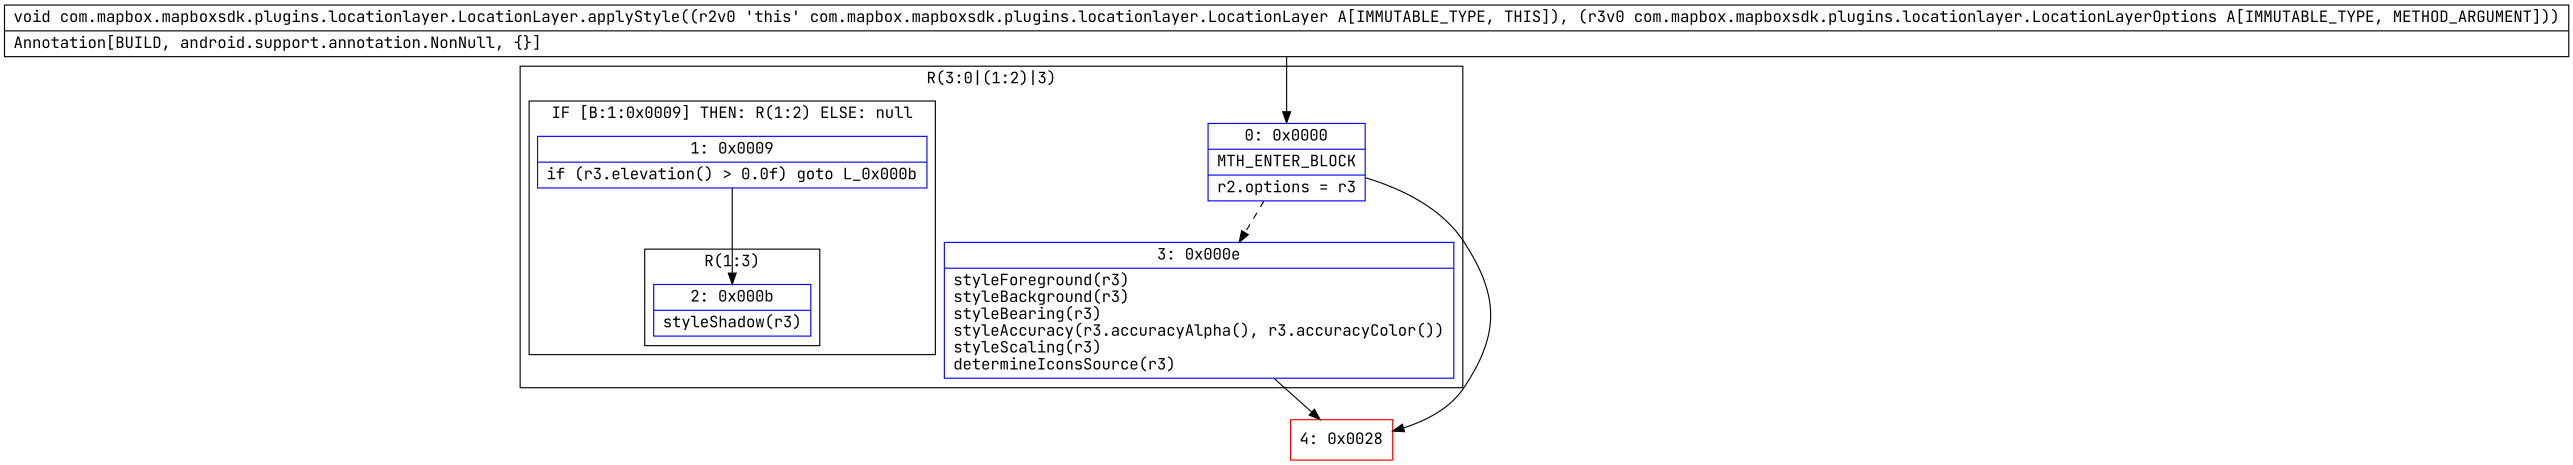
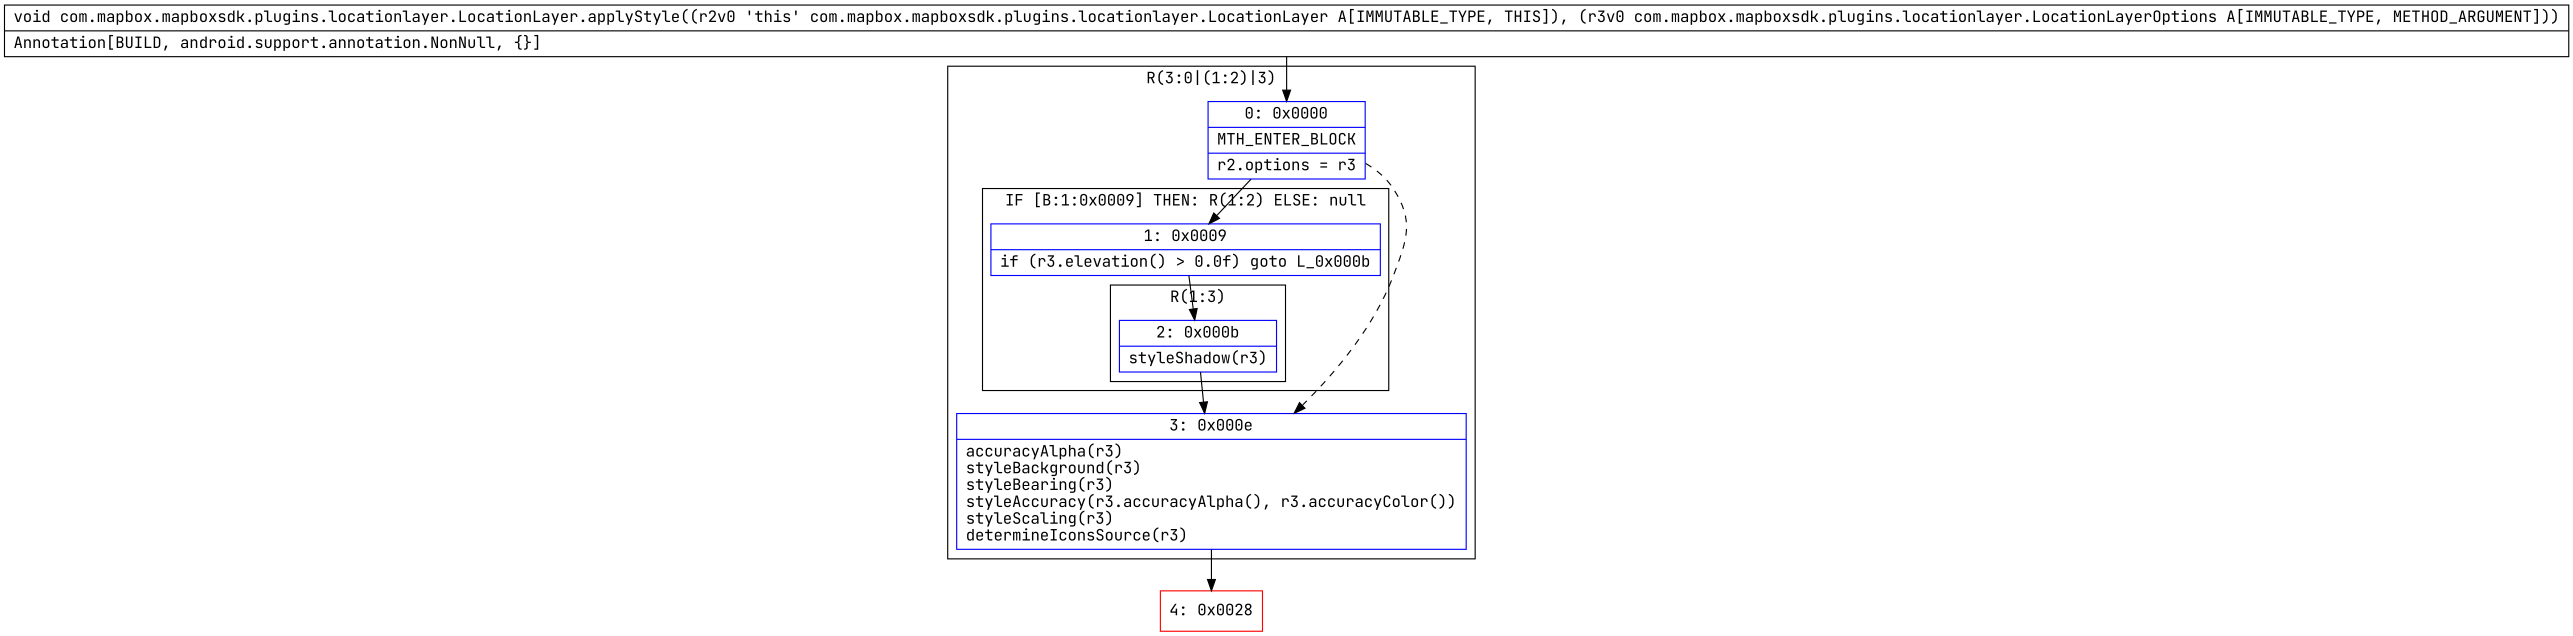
node "3: 0x000e": text "styleForeground(r3)" -> "accuracyAlpha(r3)"
edge "0: 0x0000" -> "4: 0x0028": now "0: 0x0000" -> "1: 0x0009"
edge "2: 0x000b" -> "3: 0x000e": added
